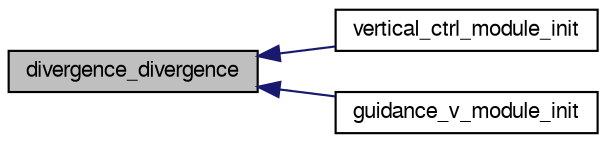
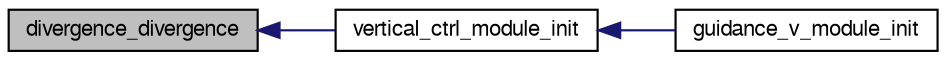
edge "guidance_v_module_init" -> "divergence_divergence": now "guidance_v_module_init" -> "vertical_ctrl_module_init"
